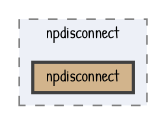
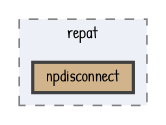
cluster "npdisconnect": label "npdisconnect" -> "repat"
